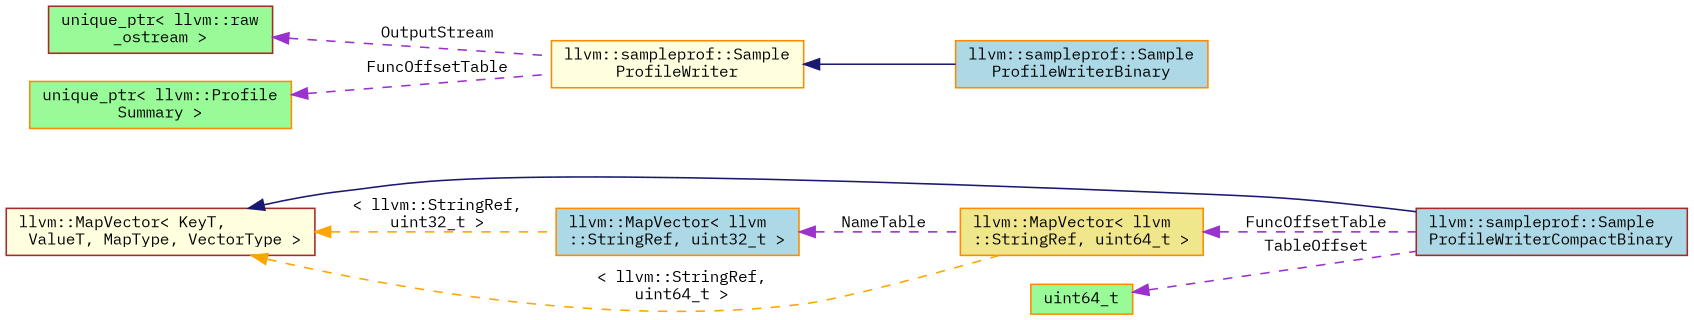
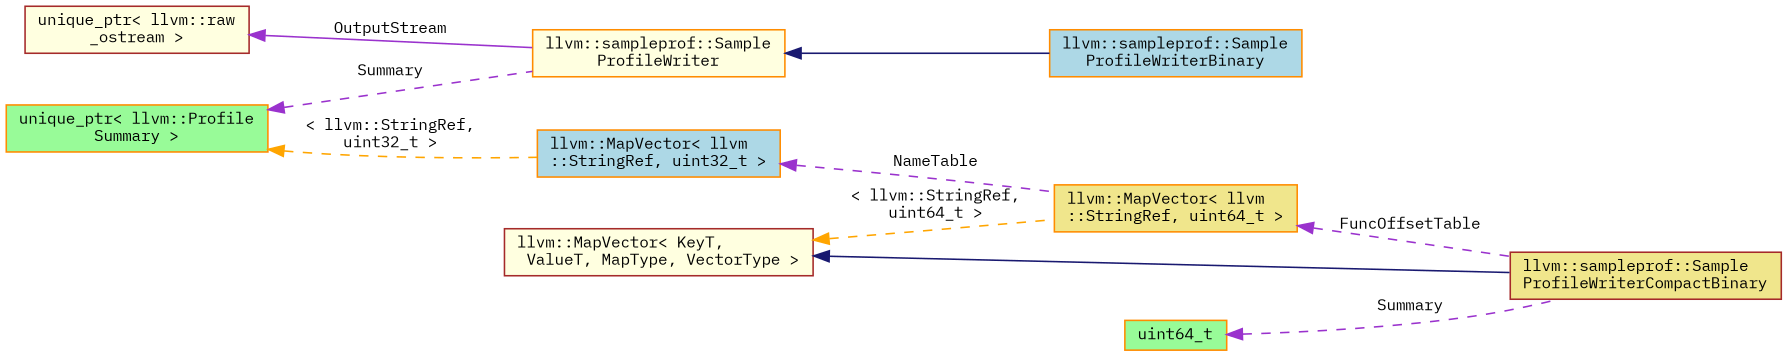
node "unique_ptr< llvm::raw _ostream >": fillcolor palegreen -> lightyellow
edge "llvm::sampleprof::Sample ProfileWriter" -> "unique_ptr< llvm::raw _ostream >": style dashed -> solid
edge "llvm::sampleprof::Sample ProfileWriter" -> "unique_ptr< llvm::Profile Summary >": label " FuncOffsetTable" -> " Summary"
edge "llvm::MapVector< llvm ::StringRef, uint32_t >" -> "llvm::MapVector< KeyT, ValueT, MapType, VectorType >": now "llvm::MapVector< llvm ::StringRef, uint32_t >" -> "unique_ptr< llvm::Profile Summary >"
node "llvm::sampleprof::Sample ProfileWriterCompactBinary": fillcolor lightblue -> khaki
edge "llvm::sampleprof::Sample ProfileWriterCompactBinary" -> "uint64_t": label " TableOffset" -> " Summary"
